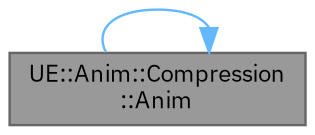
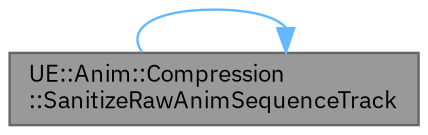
node "UE::Anim::Compression ::Anim": label "UE::Anim::Compression ::Anim" -> "UE::Anim::Compression ::SanitizeRawAnimSequenceTrack"
